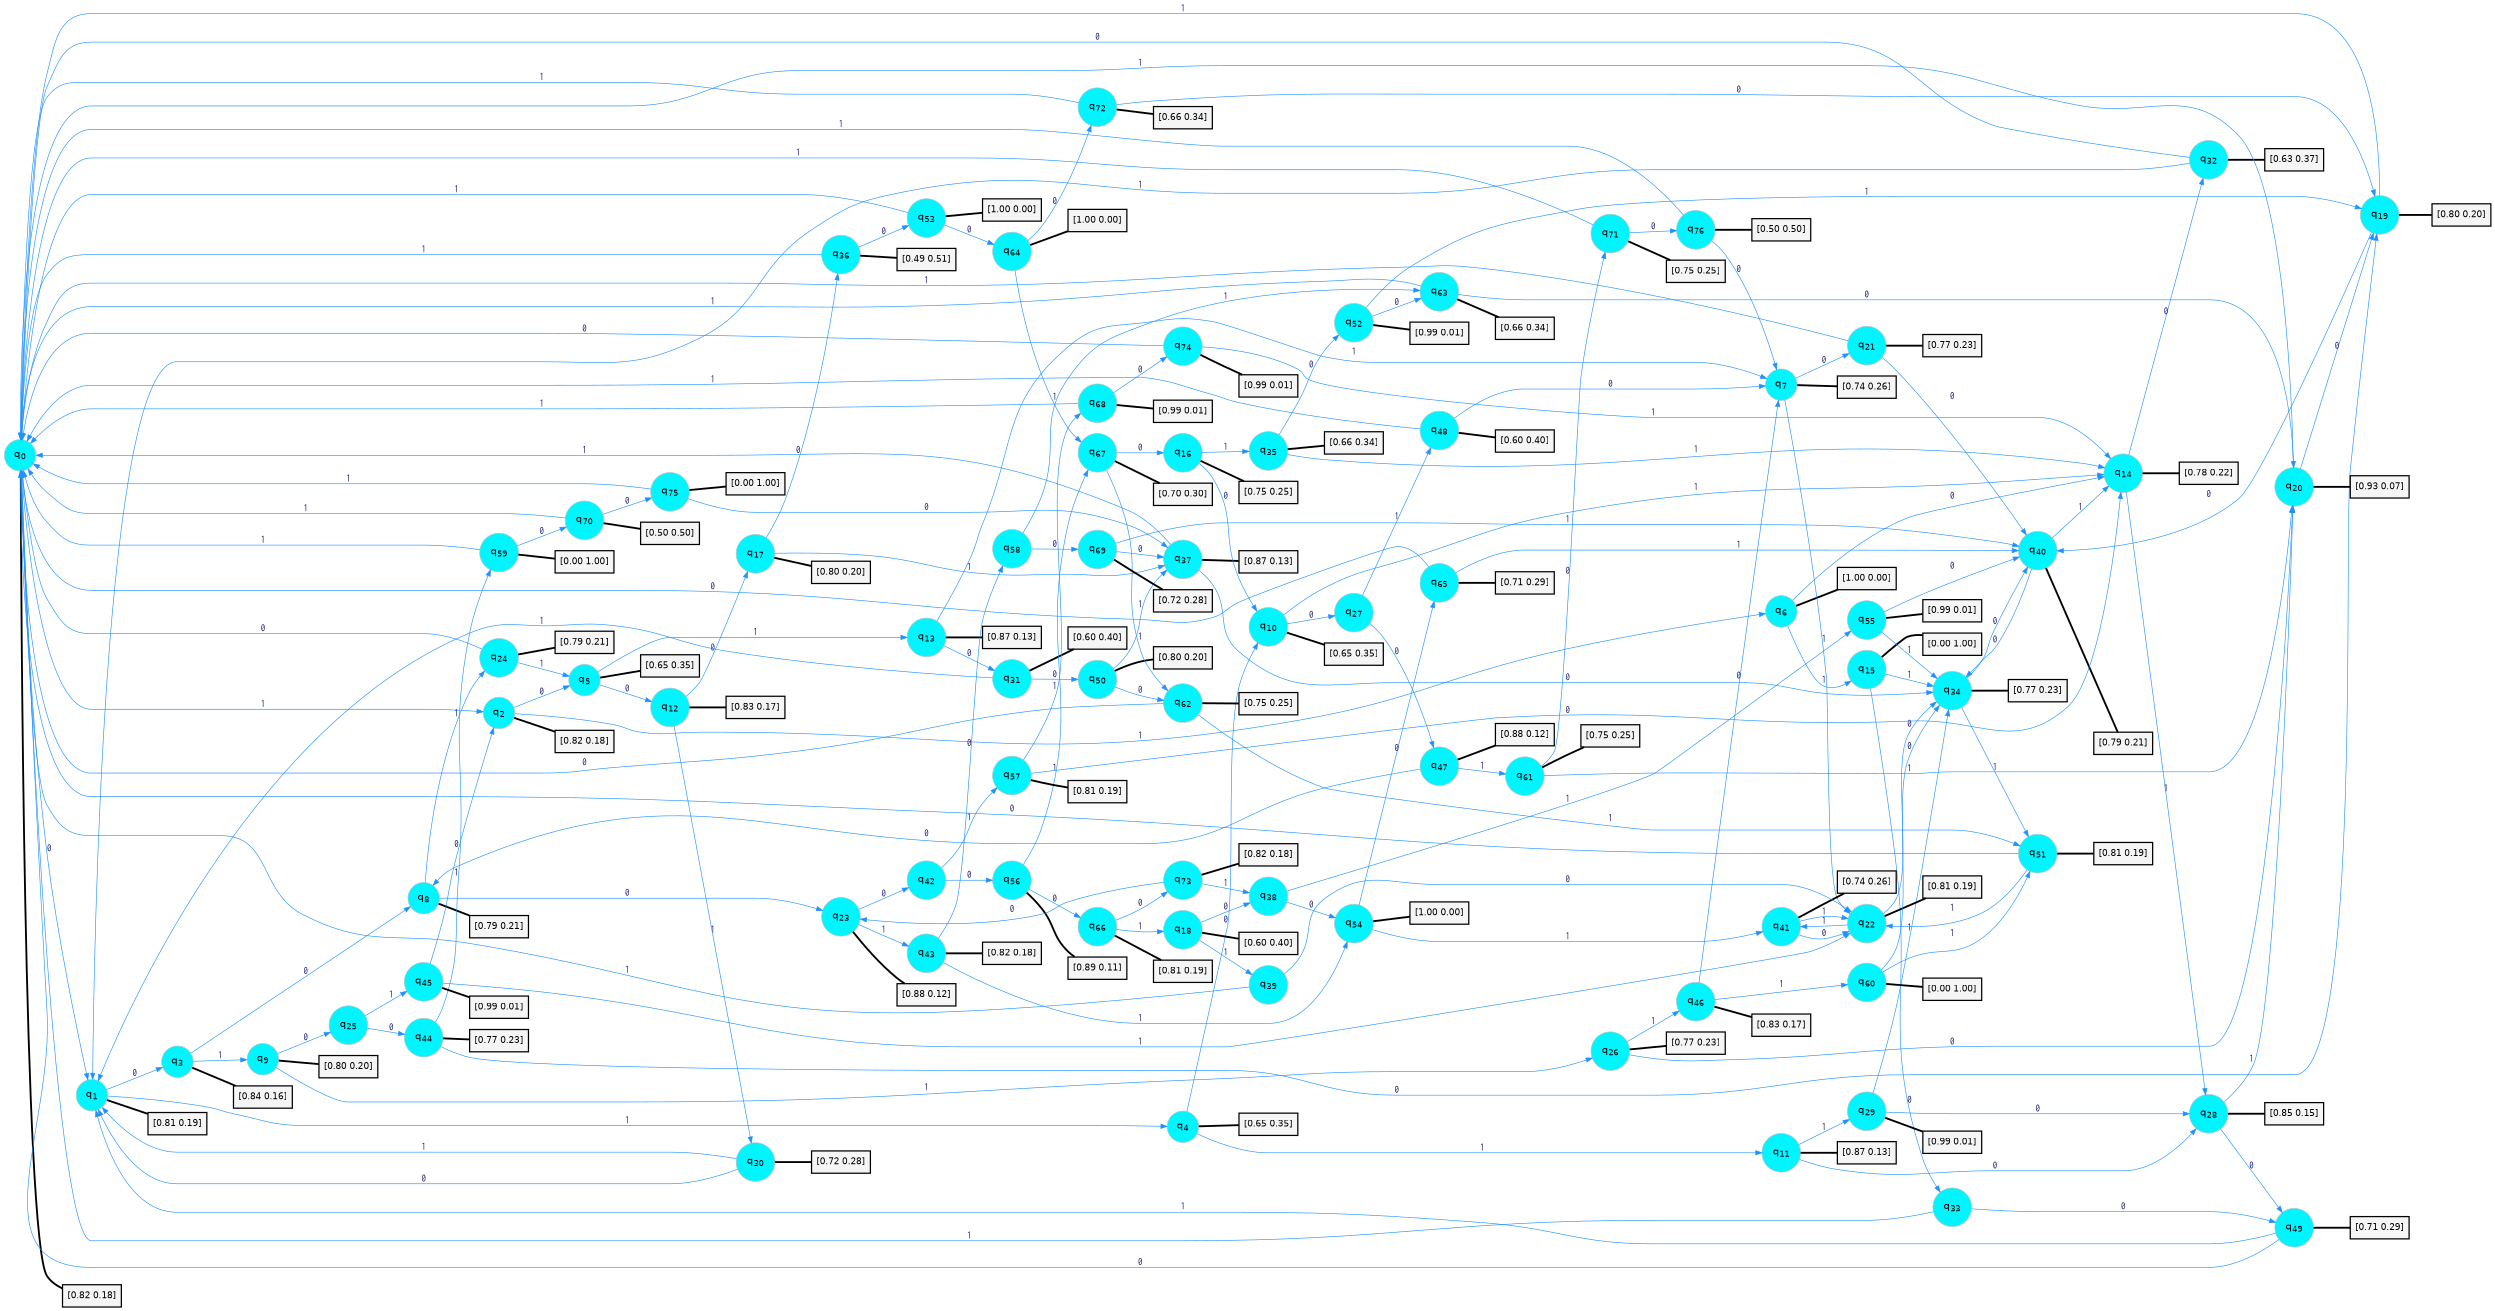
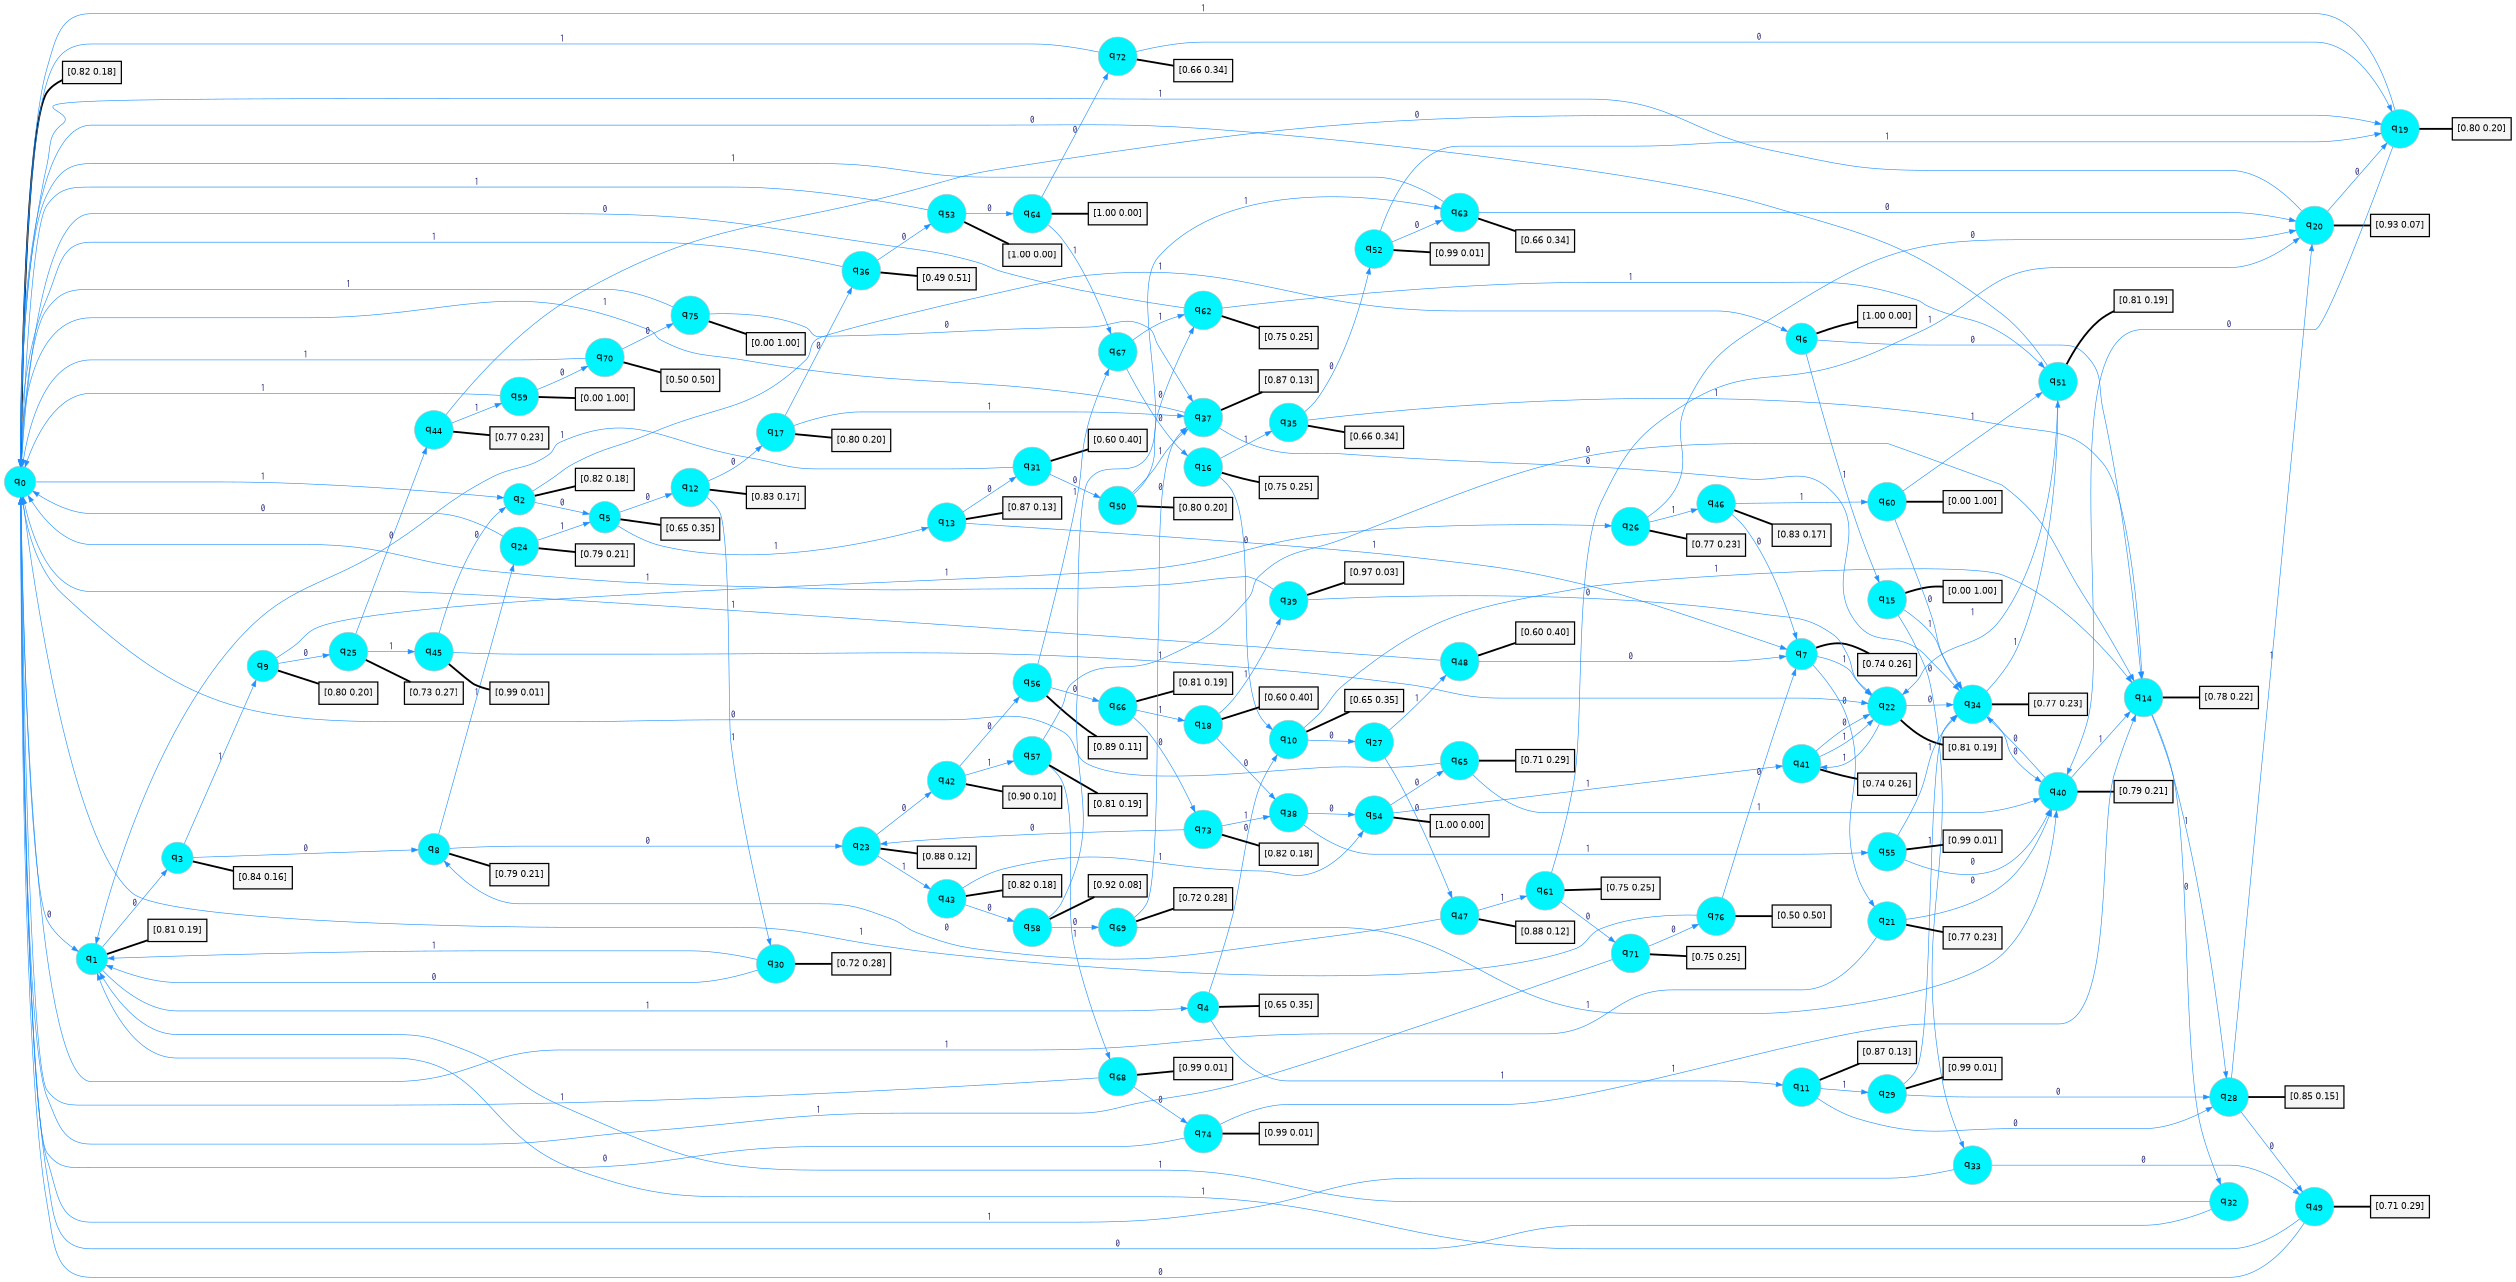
node "[0.63 0.37]": removed
node "[0.70 0.30]": removed
node "[0.97 0.03]": added
node "[0.73 0.27]": added
node "[0.90 0.10]": added
node "[0.92 0.08]": added
